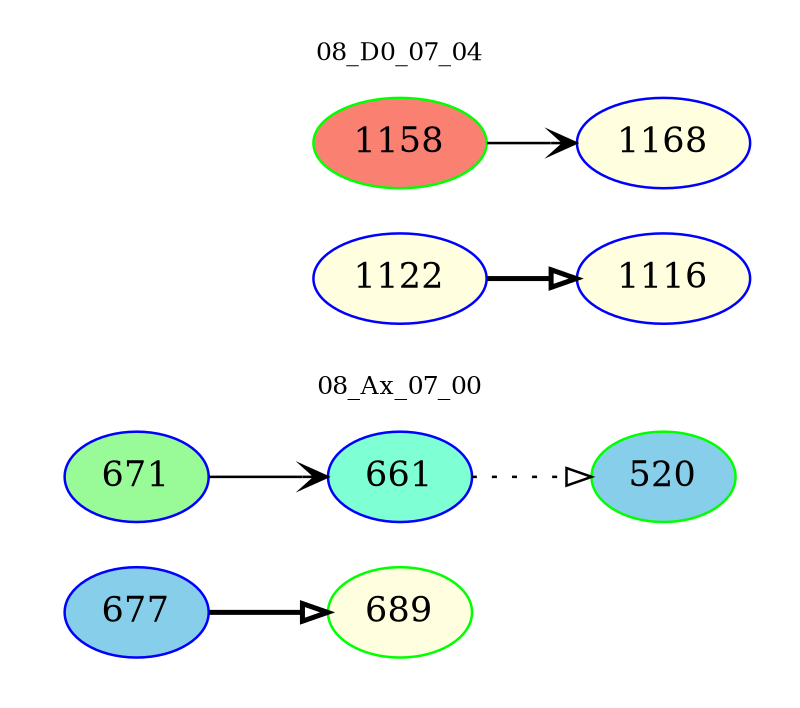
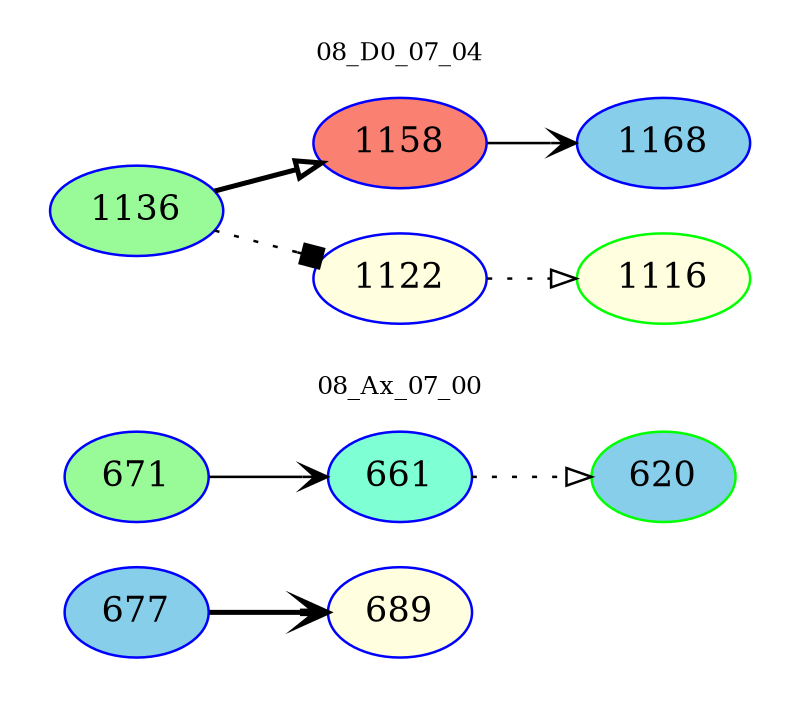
node "1158": color green -> blue
node "1168": fillcolor lightyellow -> skyblue
node "1136": added
edge "1122" -> "1116": style bold -> dotted
node "1116": color blue -> green
node "520": label "520" -> "620"
edge "677" -> "689": arrowhead onormal -> vee
node "689": color green -> blue
